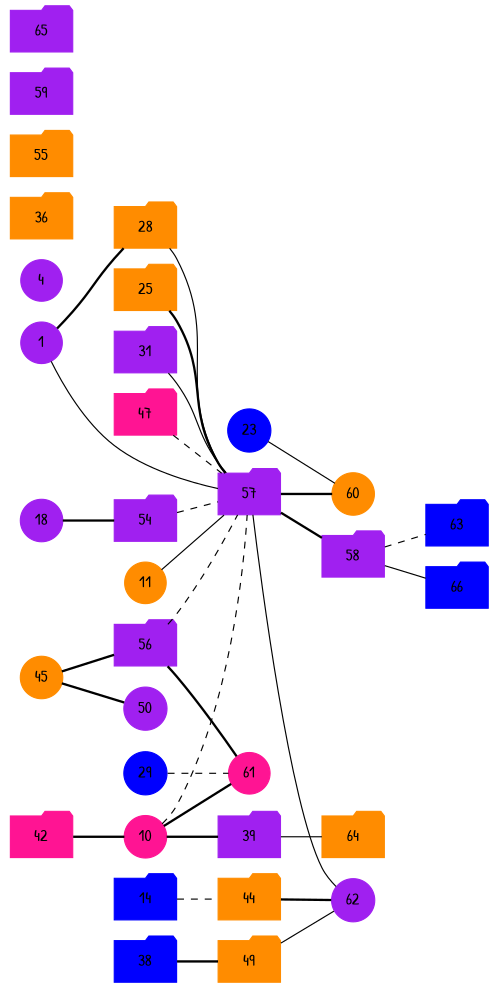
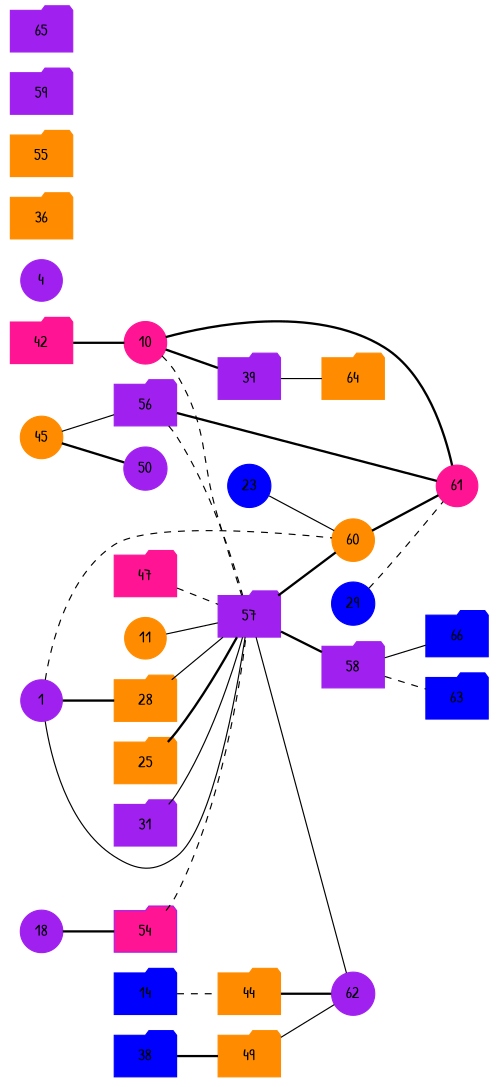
edge "61" -- "60": added
node "54": fillcolor purple -> deeppink
edge "60" -- "1": added
edge "56" -- "45": style bold -> solid
